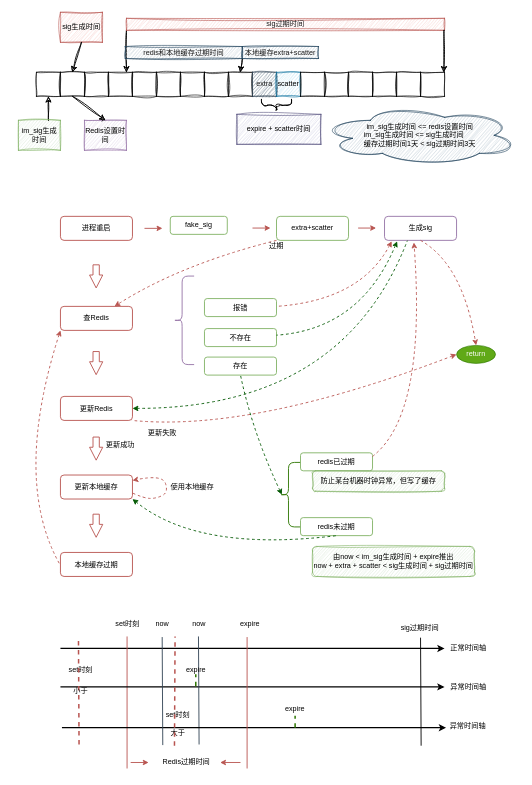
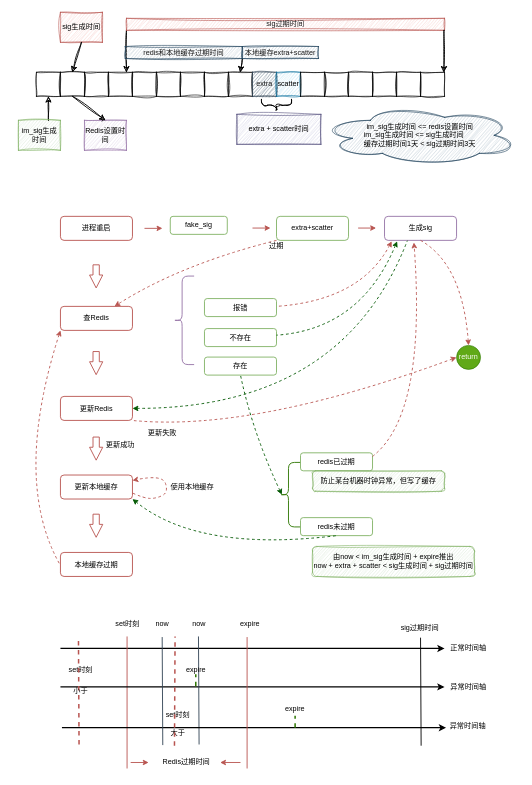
node "expire + scatter时间": label "expire + scatter时间" -> "extra + scatter时间"
node "return": size 39x18 -> 24x24
